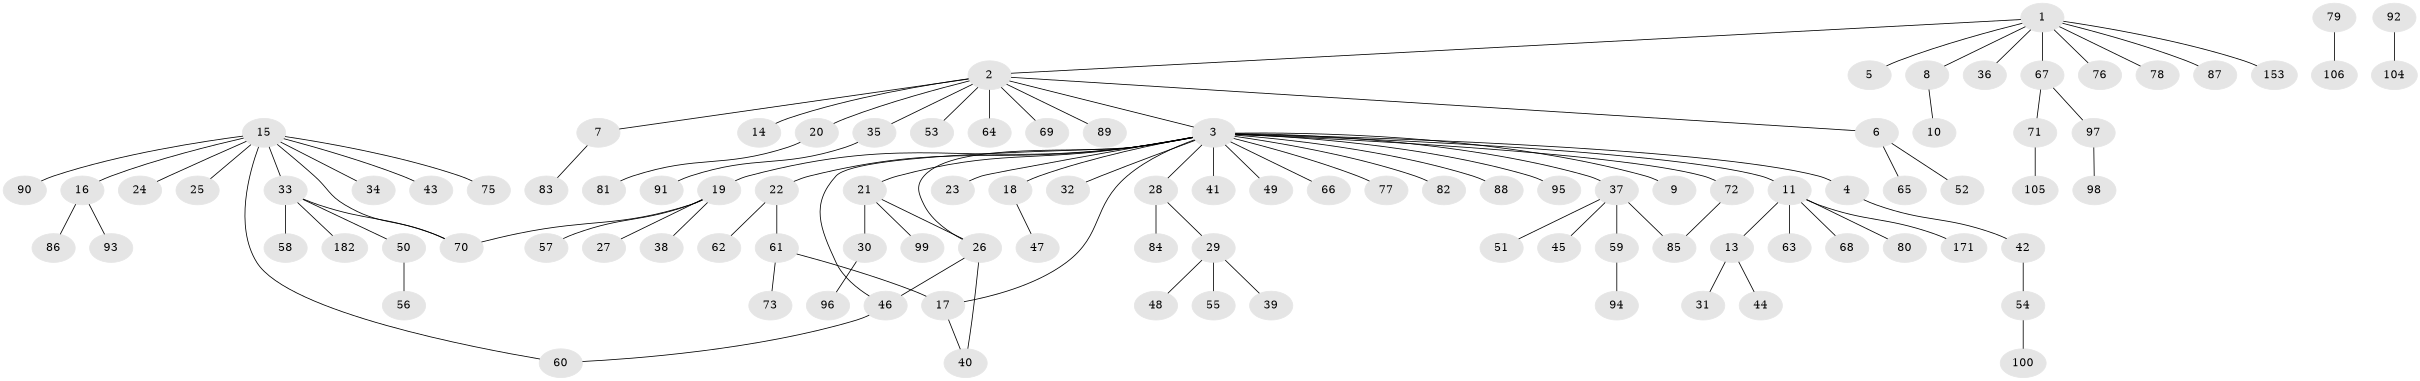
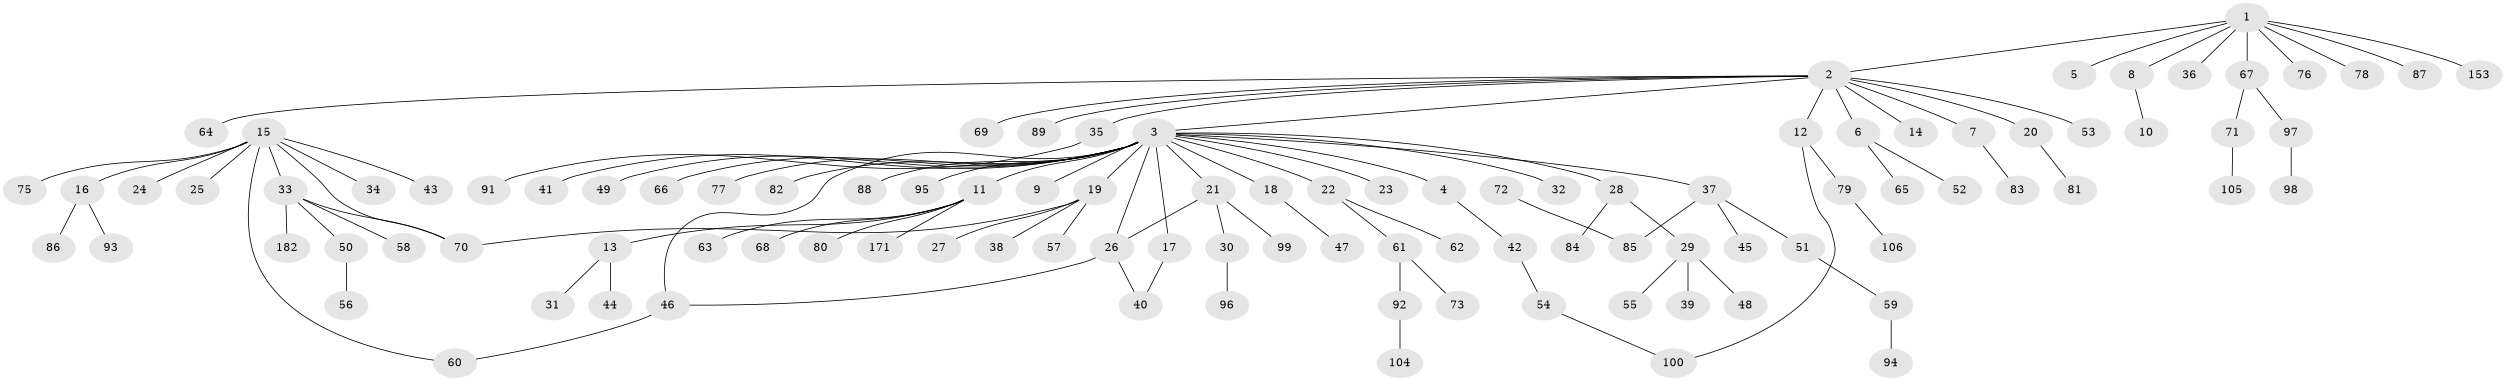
node "12": added
edge "3" -- "72": removed
node "90": removed
edge "37" -- "59": now "51" -- "59"
edge "61" -- "17": now "61" -- "92"
